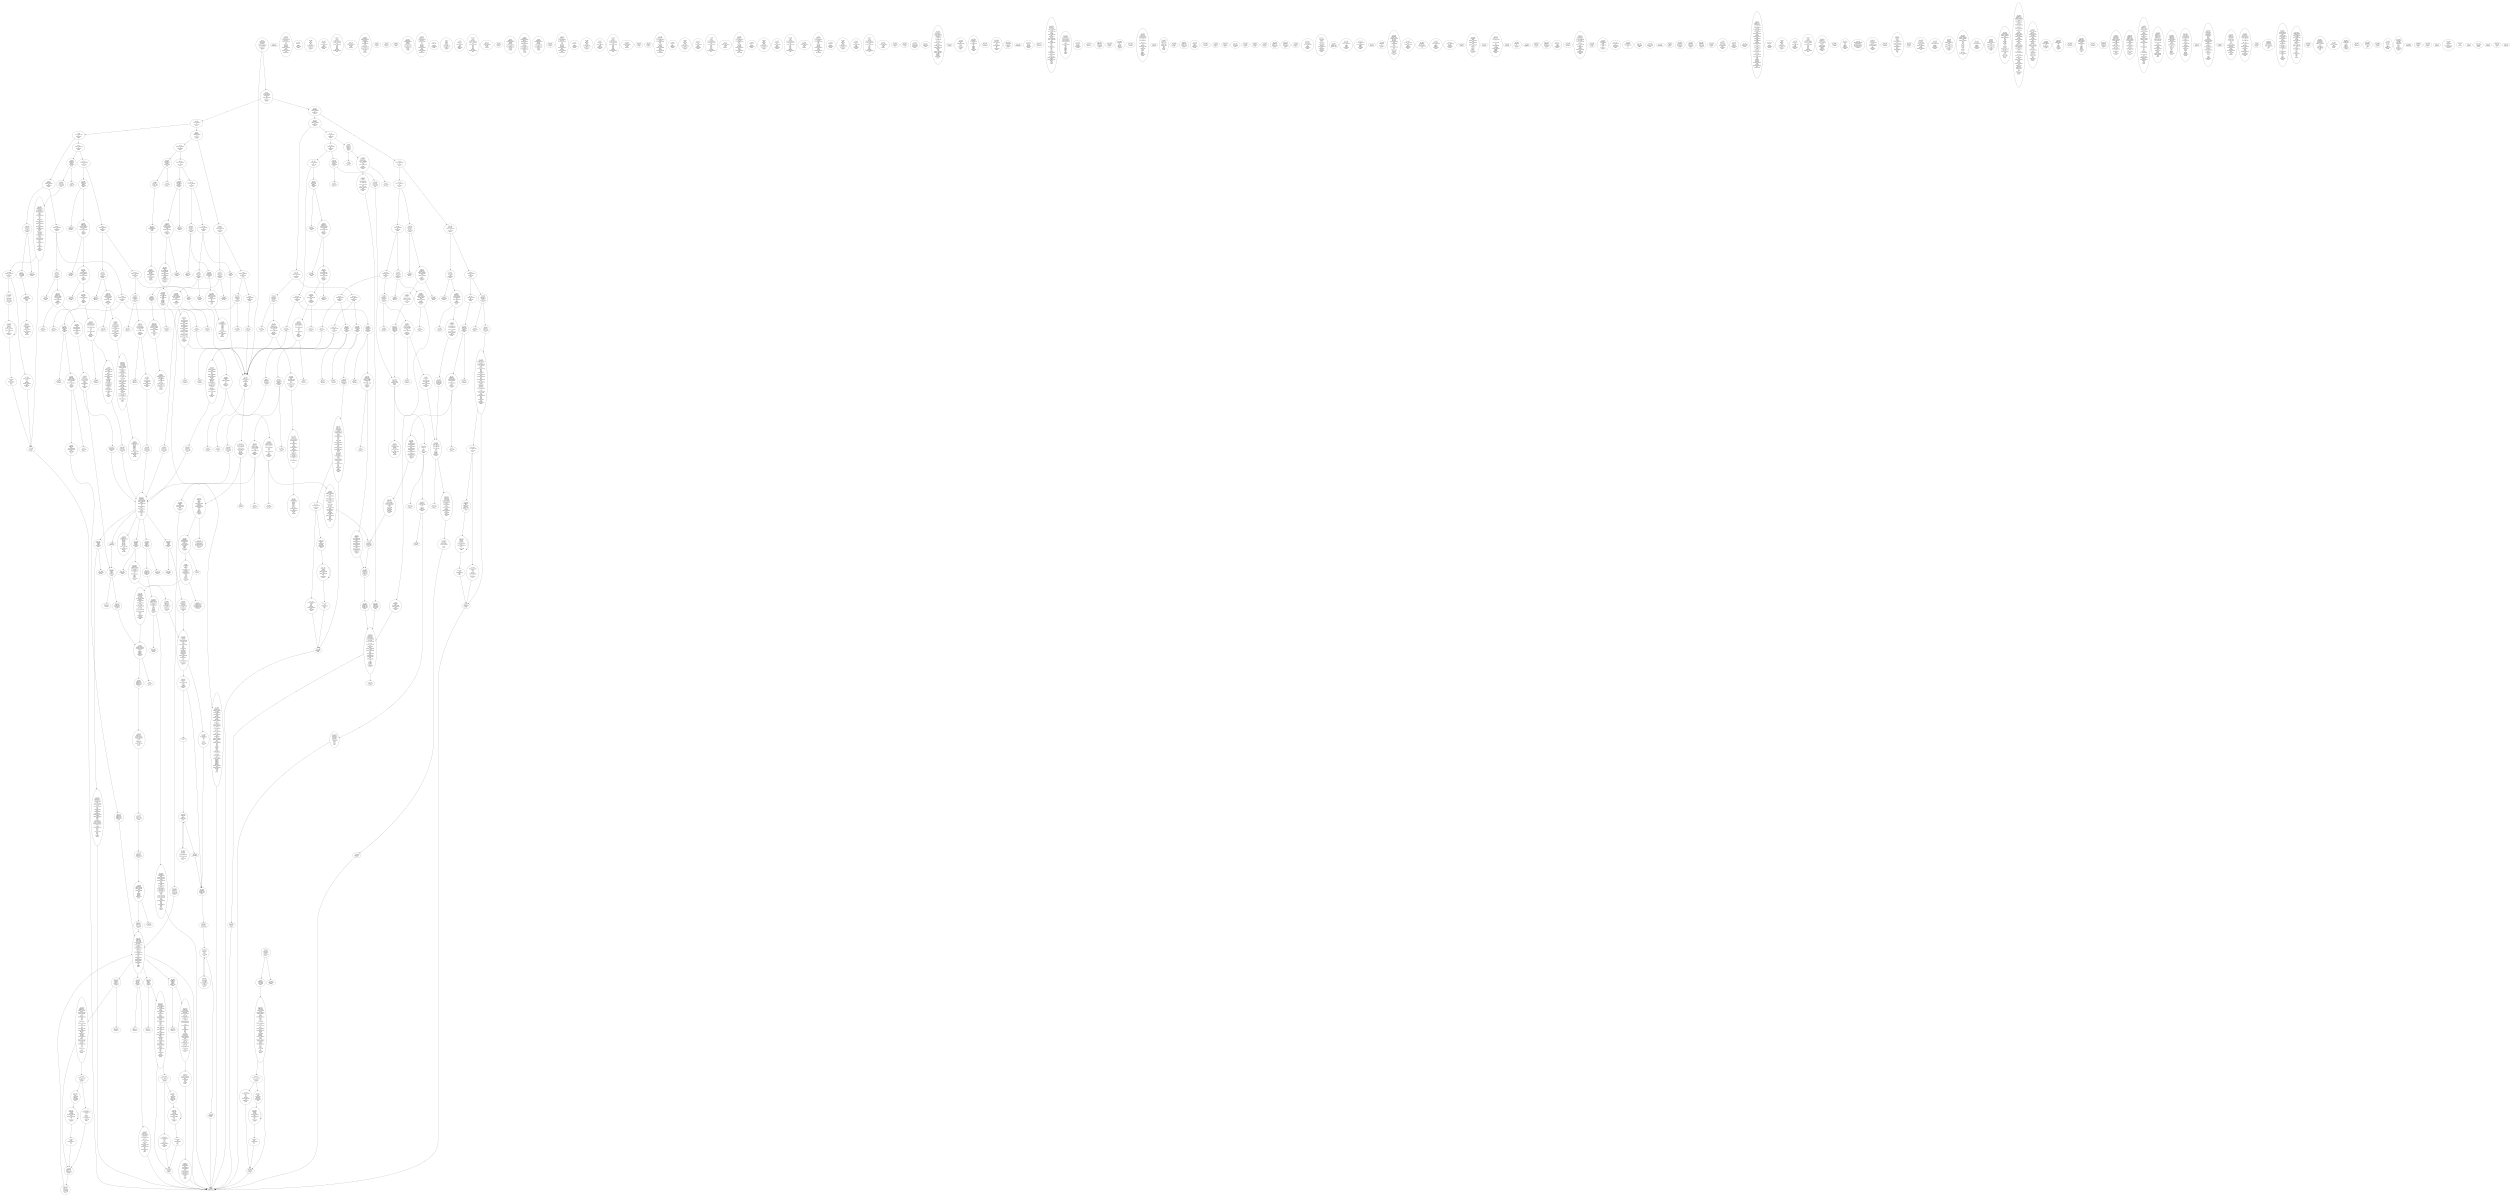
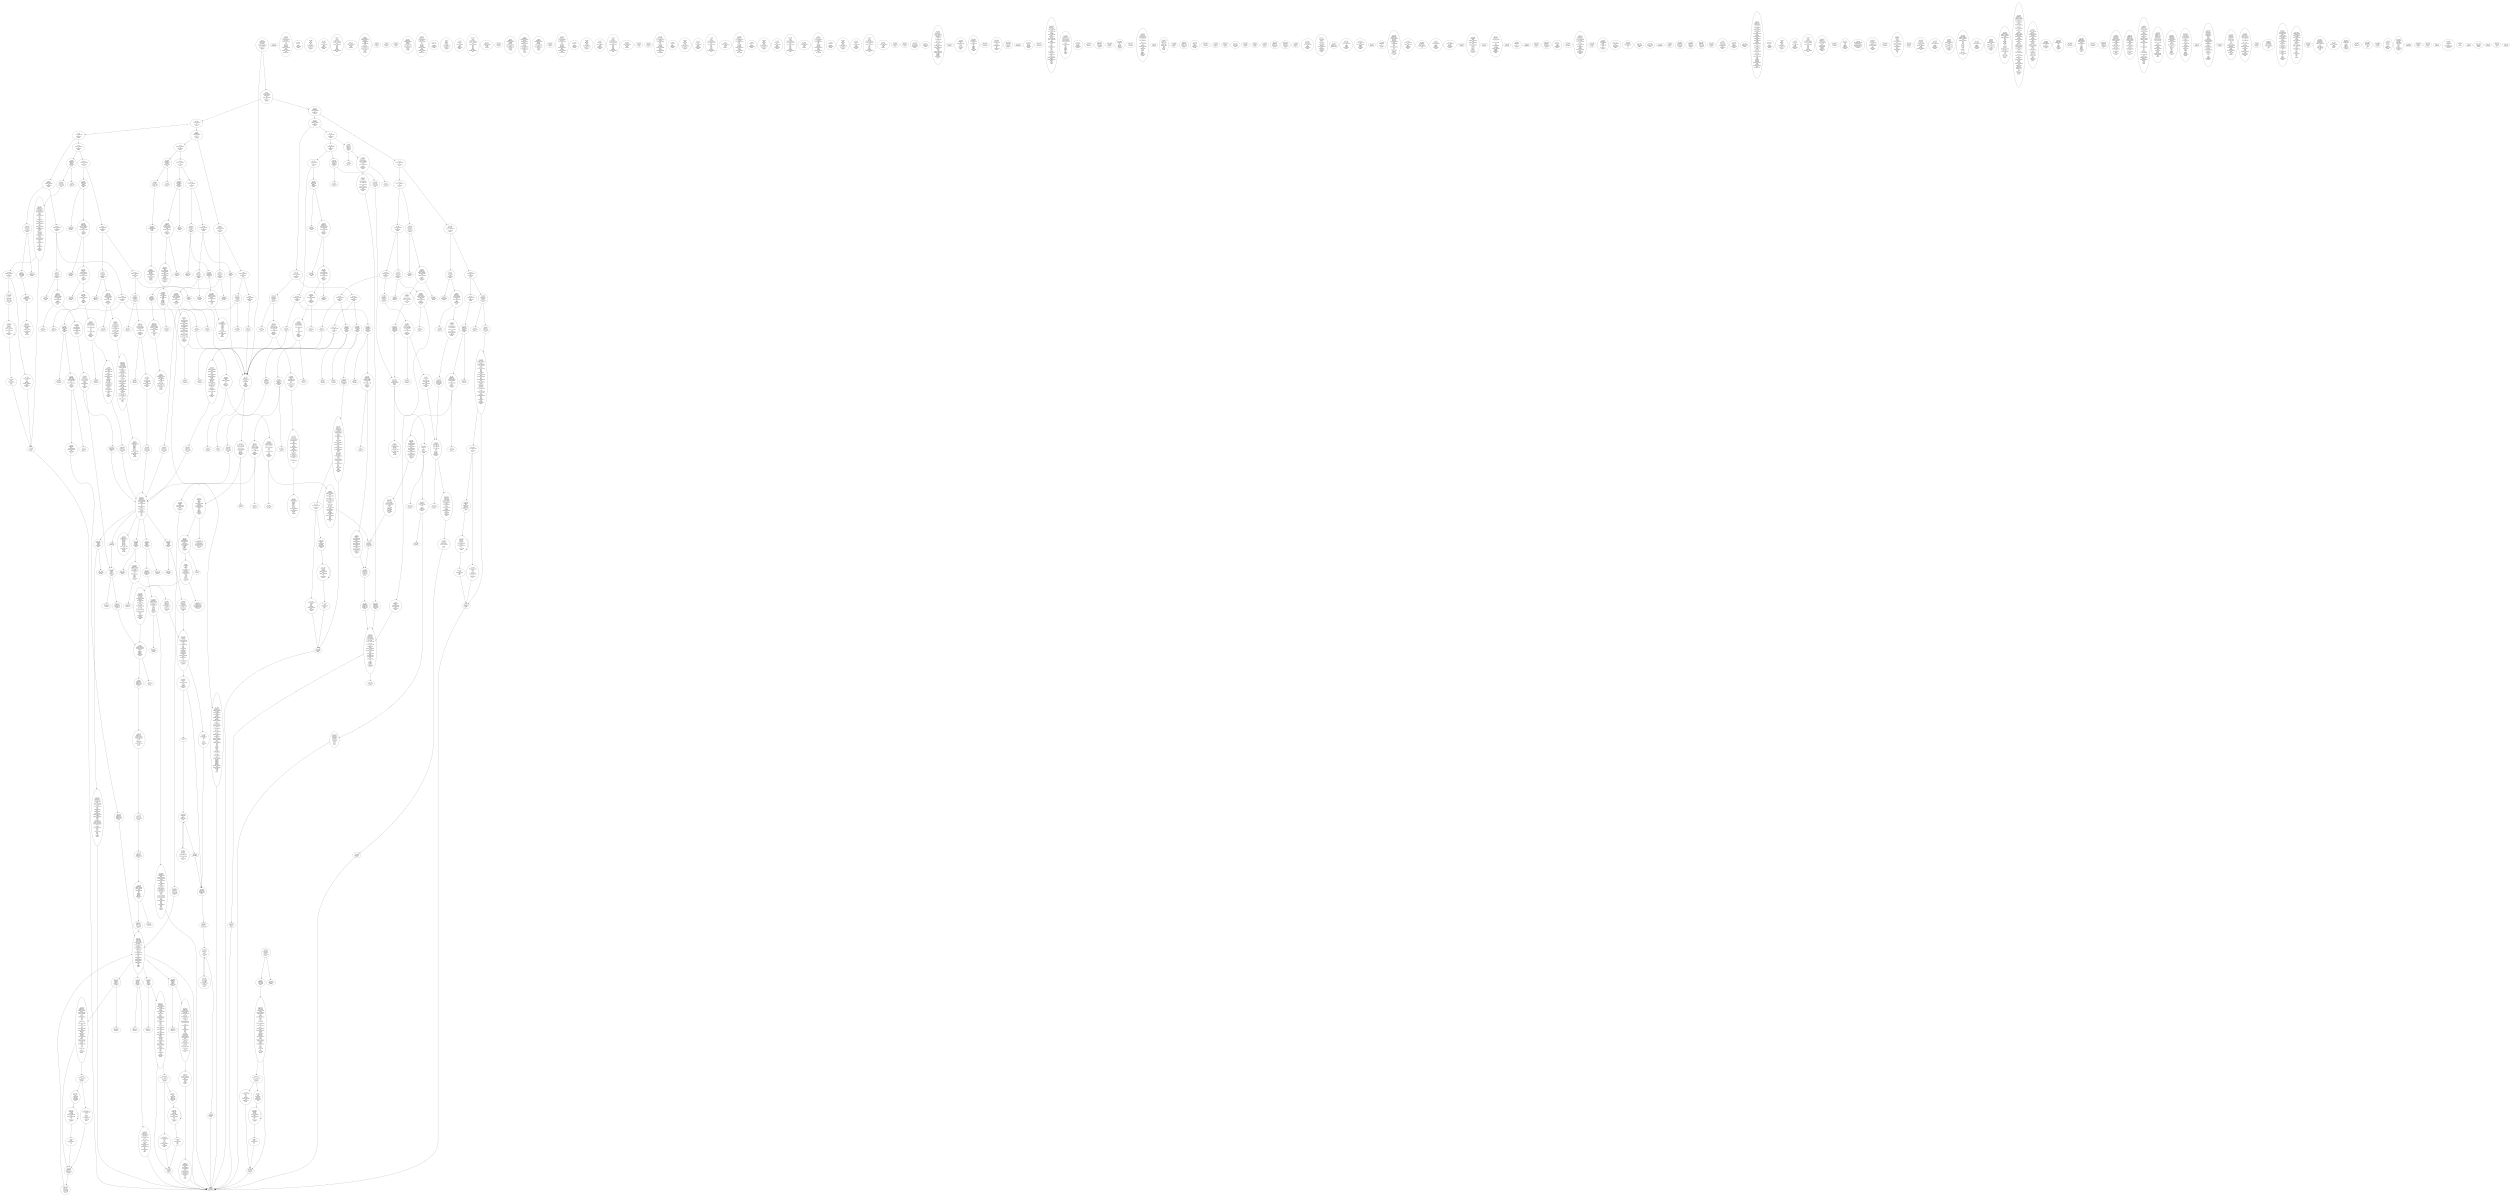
node "# 0x8b8 PUSHX Data REVERT": removed
node "# 0x137f PUSHX Data REVERT": added
